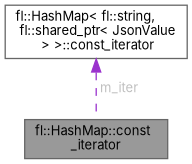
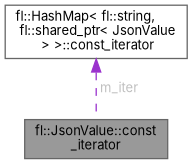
node "fl::HashMap::const _iterator": label "fl::HashMap::const _iterator" -> "fl::JsonValue::const _iterator"
